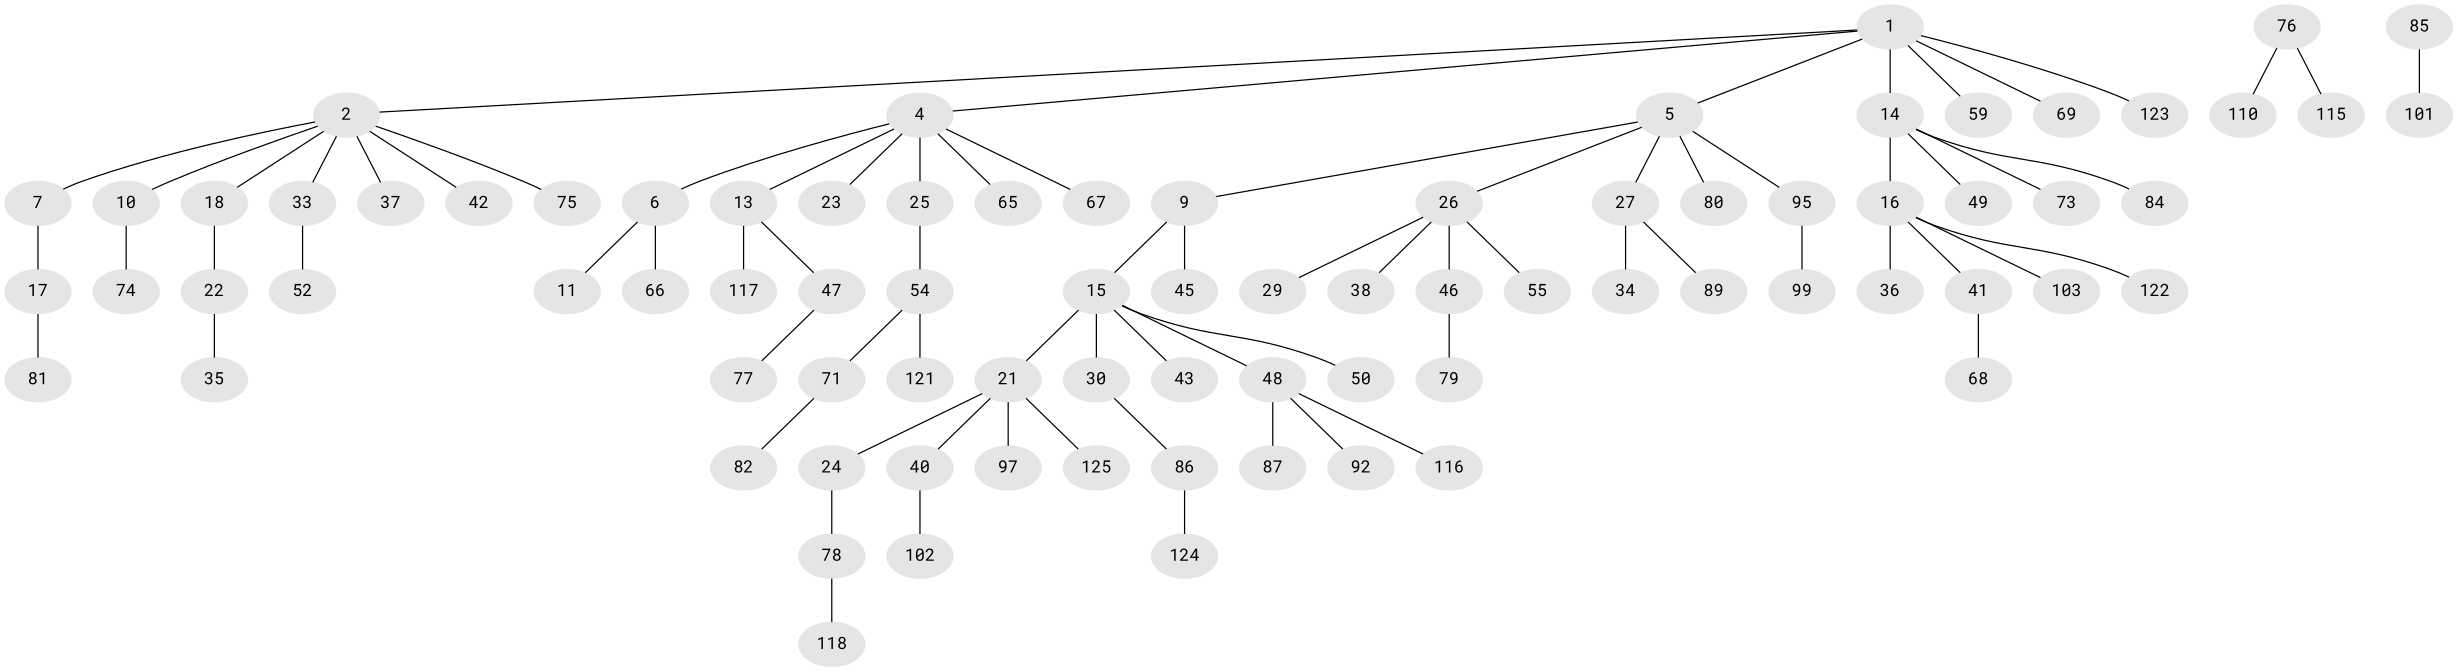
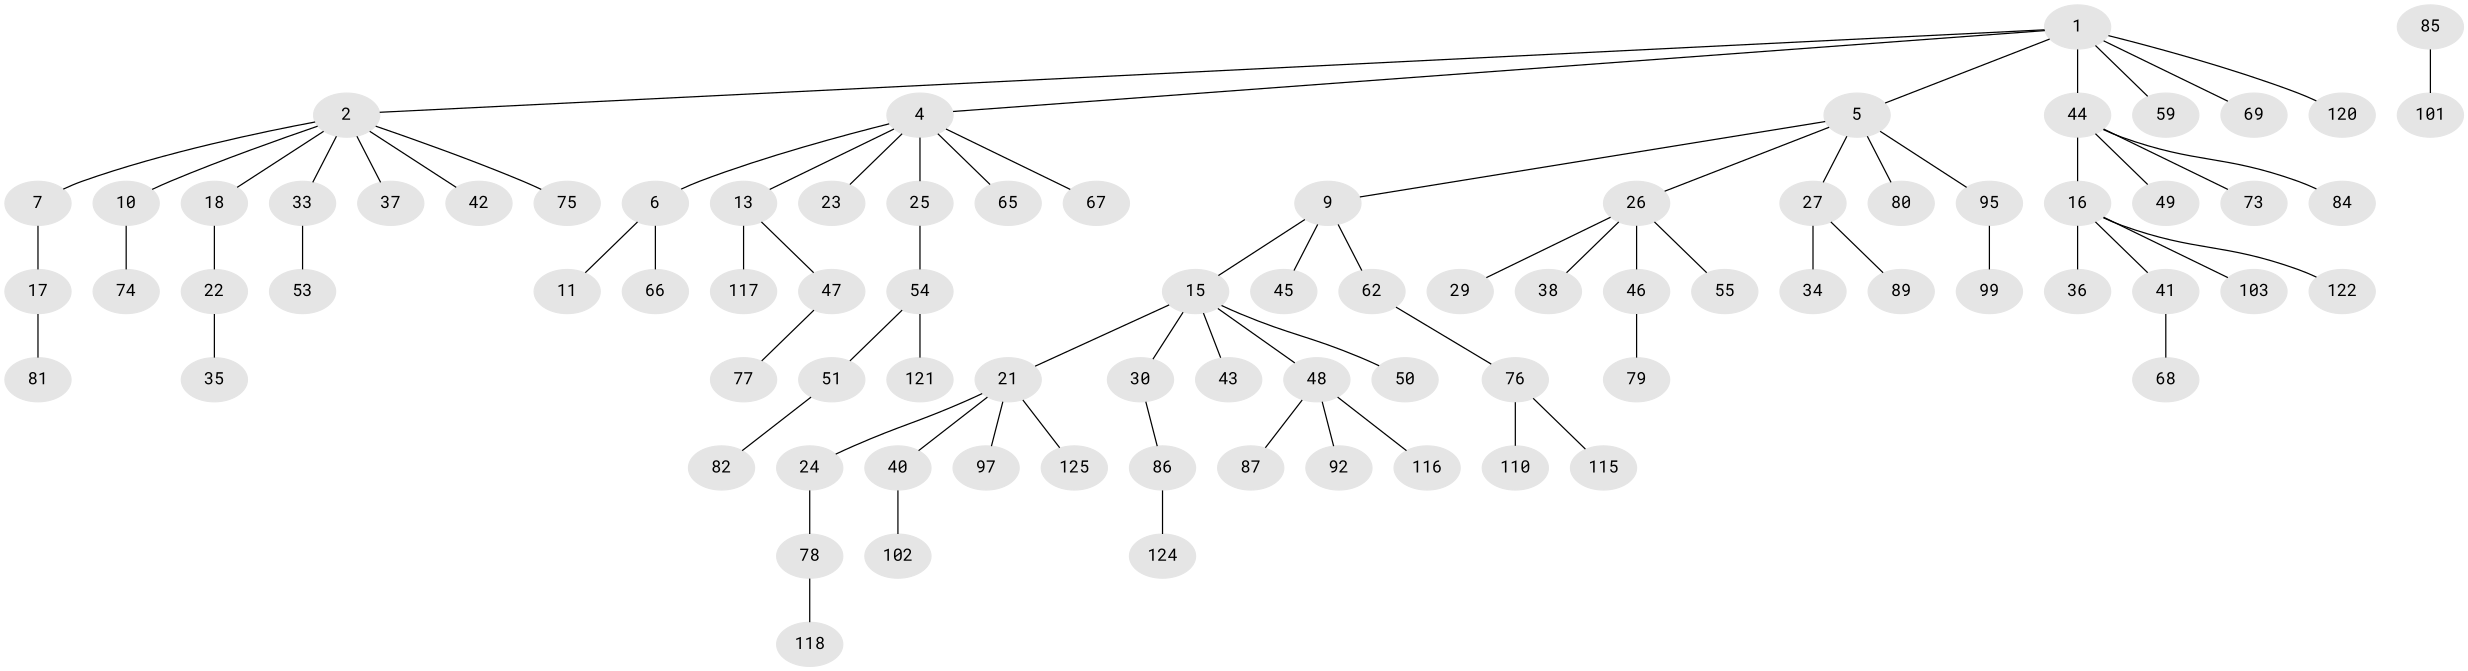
node "14": label "14" -> "44"
node "123": label "123" -> "120"
node "52": label "52" -> "53"
node "62": added
node "71": label "71" -> "51"
